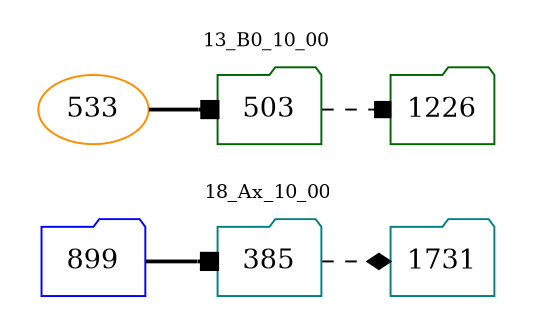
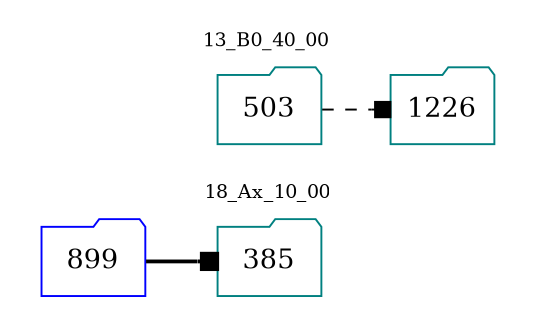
cluster "13_B0_10_00": label "13_B0_10_00" -> "13_B0_40_00"
node "533": removed
node "503": color darkgreen -> teal
node "1226": color darkgreen -> teal
node "1731": removed
